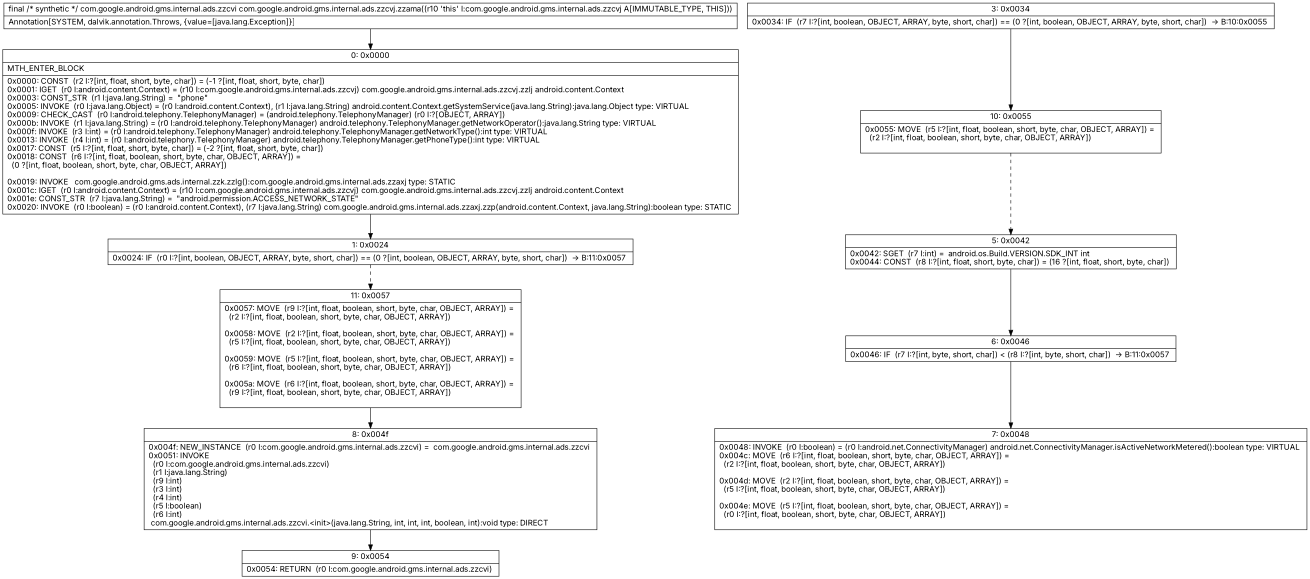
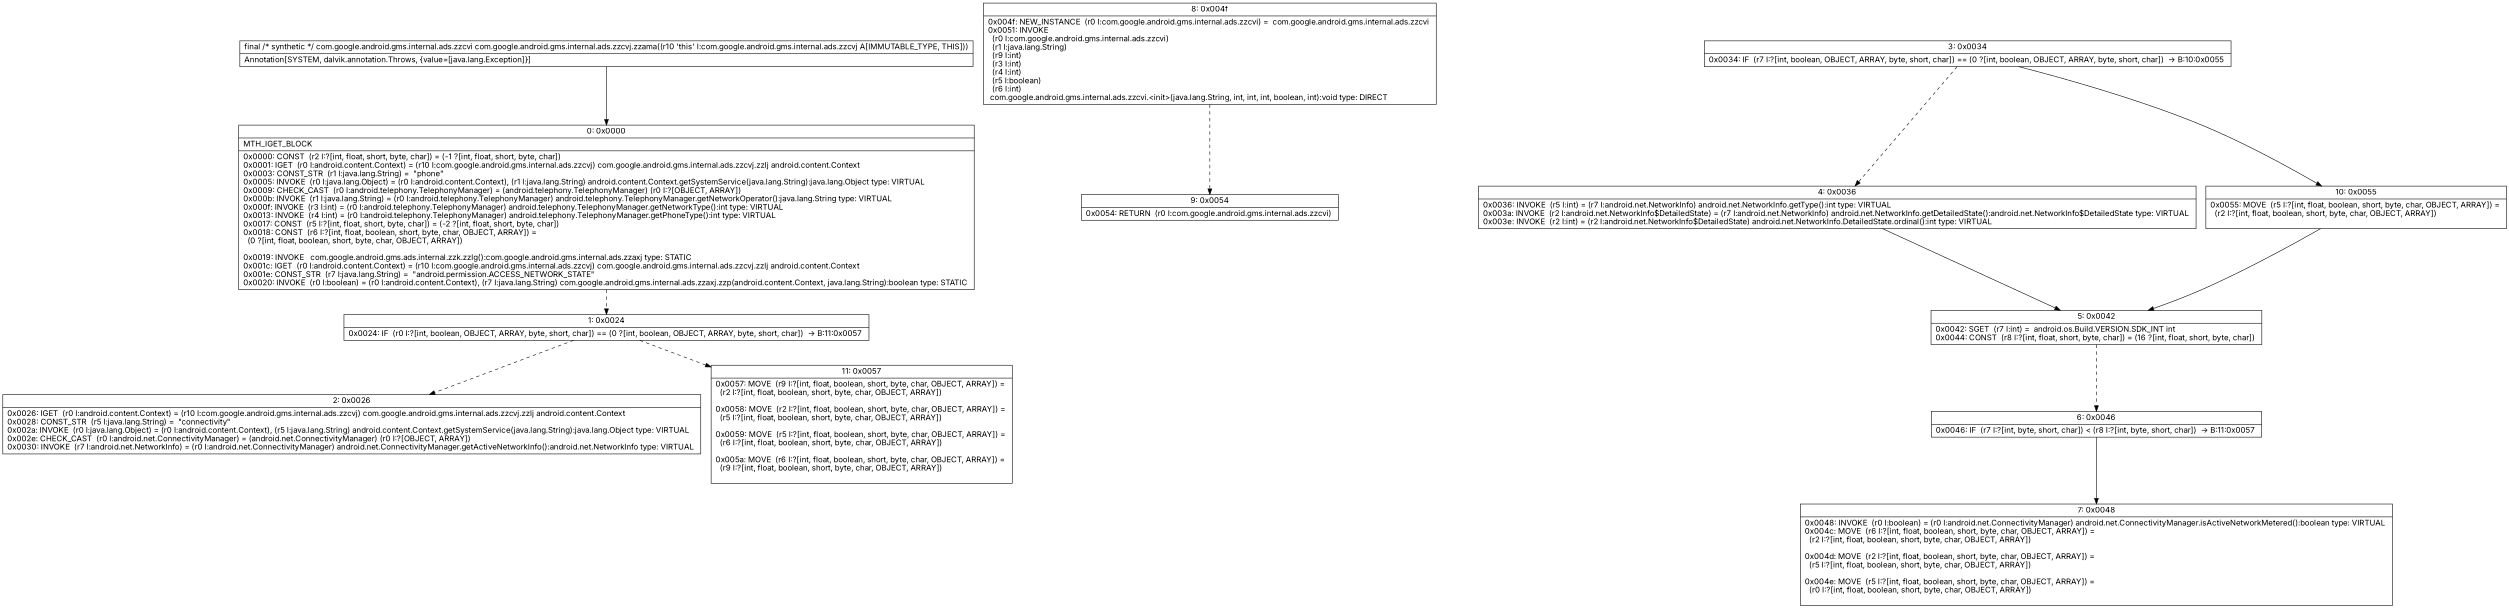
node "0: 0x0000": text "MTH_ENTER_BLOCK" -> "MTH_IGET_BLOCK"
edge "10: 0x0055" -> "5: 0x0042": style dashed -> solid
node "4: 0x0036": added
edge "0: 0x0000" -> "1: 0x0024": style solid -> dashed
edge "5: 0x0042" -> "6: 0x0046": style solid -> dashed
edge "11: 0x0057" -> "8: 0x004f": removed
node "2: 0x0026": added
edge "8: 0x004f" -> "9: 0x0054": style solid -> dashed
